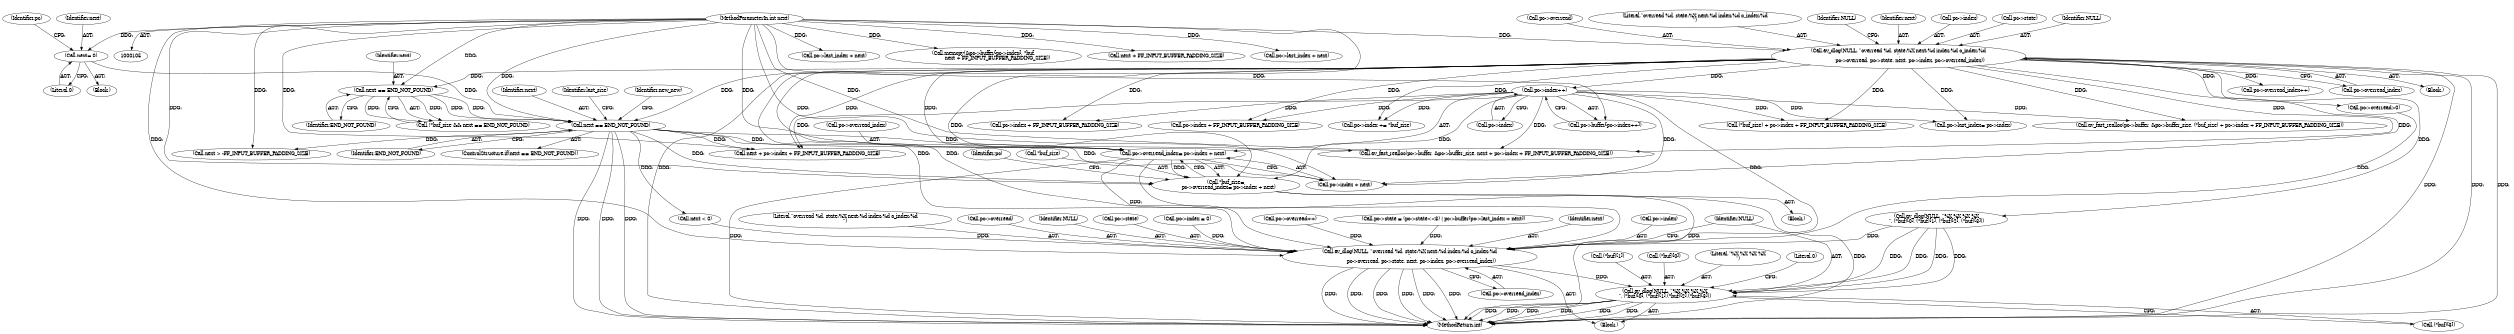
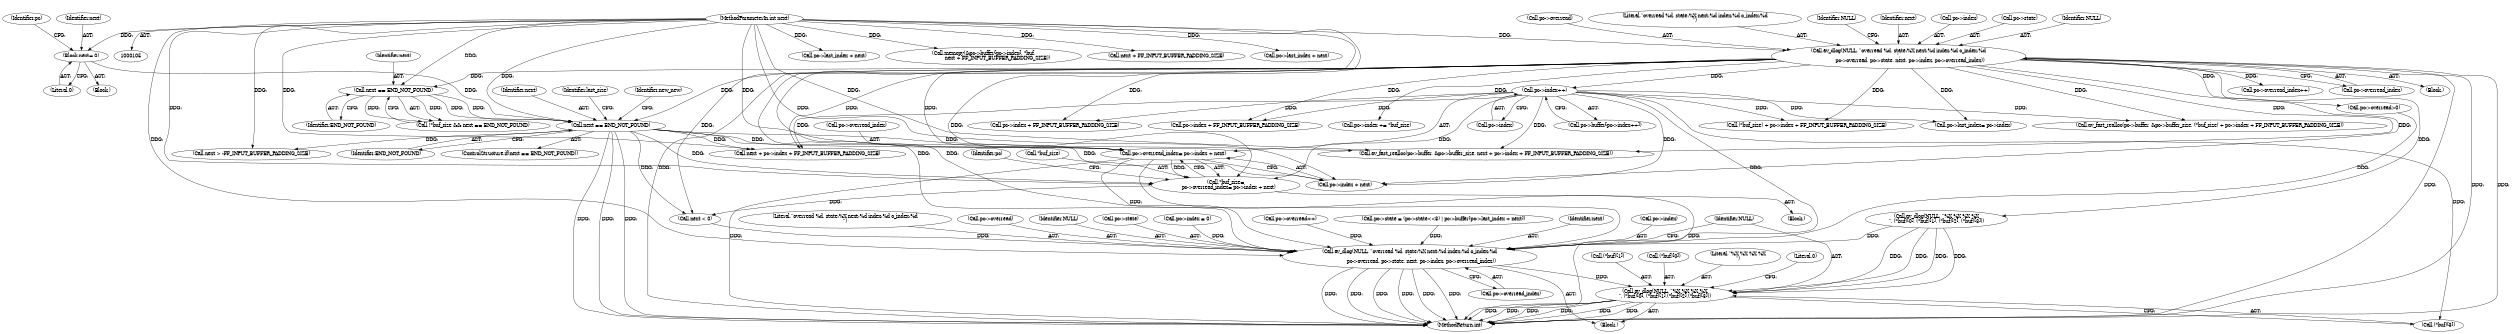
node "(Call,next= 0)": label "(Call,next= 0)" -> "(Block,next= 0)"
edge "(MethodParameterIn,int next)" -> "(Call,pc->buffer[pc->index++])": now "(MethodParameterIn,int next)" -> "(Call,next < 0)"
edge "(Call,pc->index++)" -> "(Call,pc->index += *buf_size)": now "(Call,pc->index++)" -> "(Call,(*buf)[3])"
edge "(Call,*buf_size= pc->overread_index= pc->index + next)" -> "(MethodReturn,int)": now "(Call,*buf_size= pc->overread_index= pc->index + next)" -> "(Call,next < 0)"
